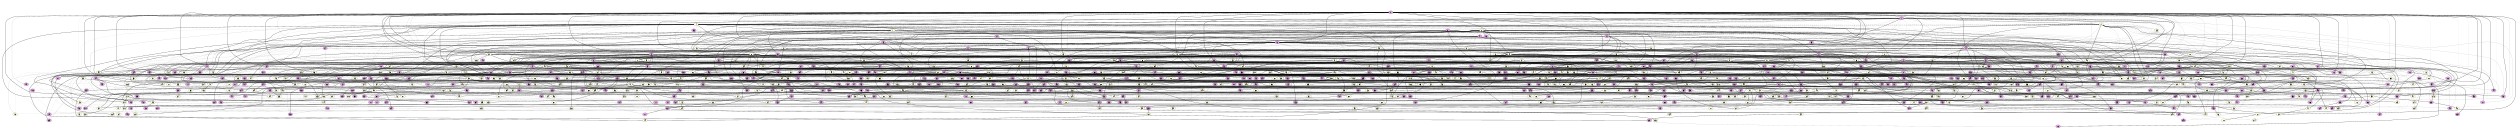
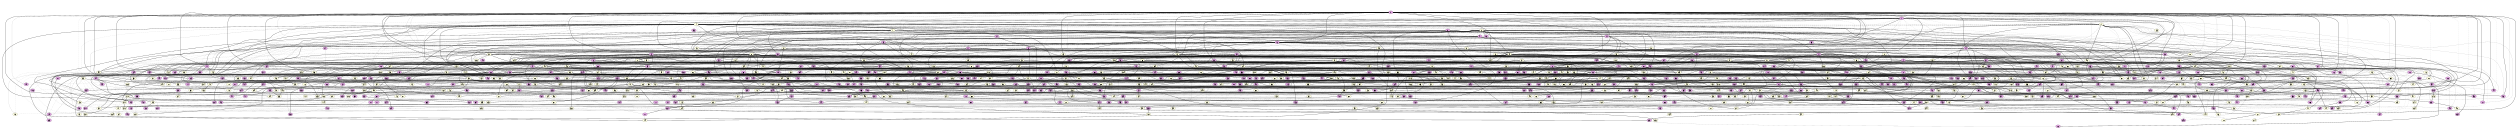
edge "0" -- "5": removed
node "344": removed
